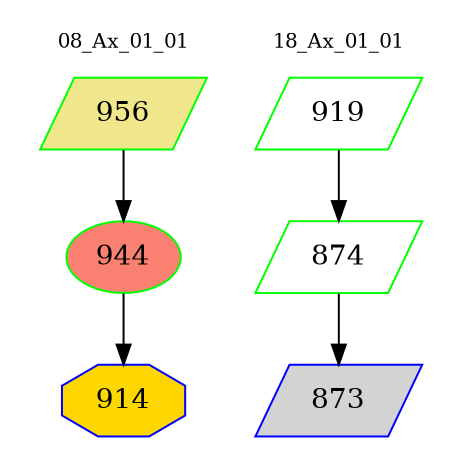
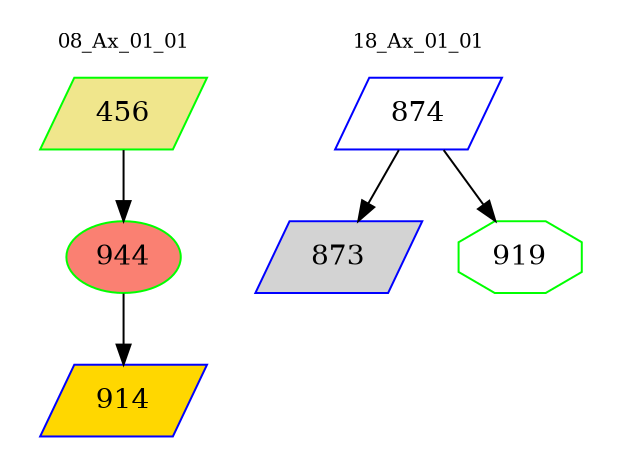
node "956": label "956" -> "456"
node "919": shape parallelogram -> octagon
edge "919" -> "874": reversed
node "874": color green -> blue
node "914": shape octagon -> parallelogram
